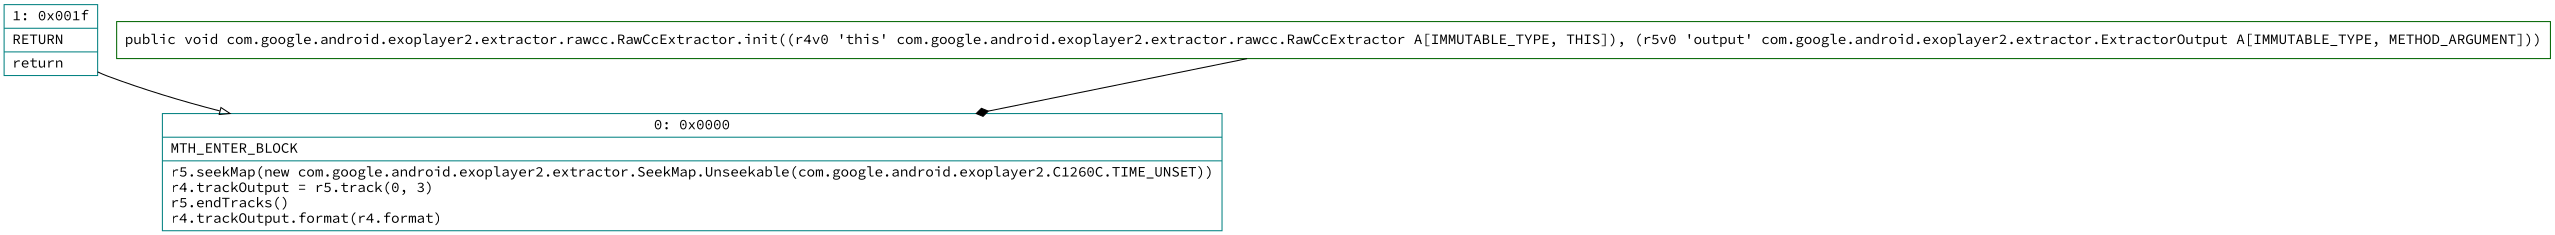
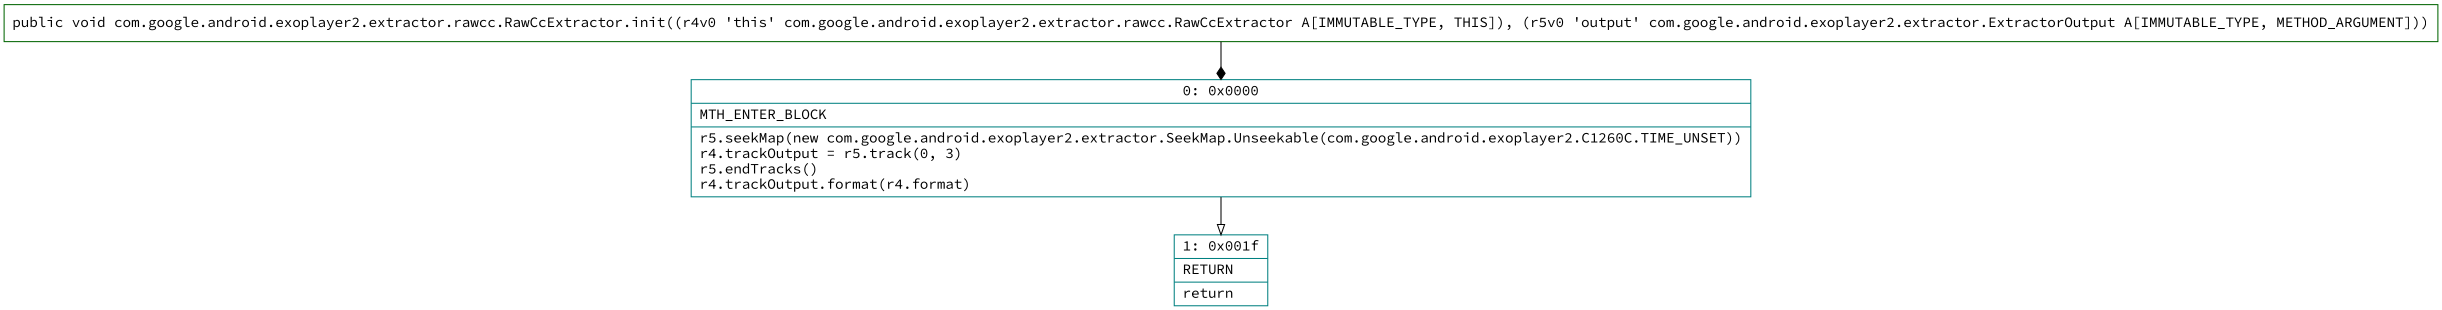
edge "1: 0x001f" -> "0: 0x0000": reversed
